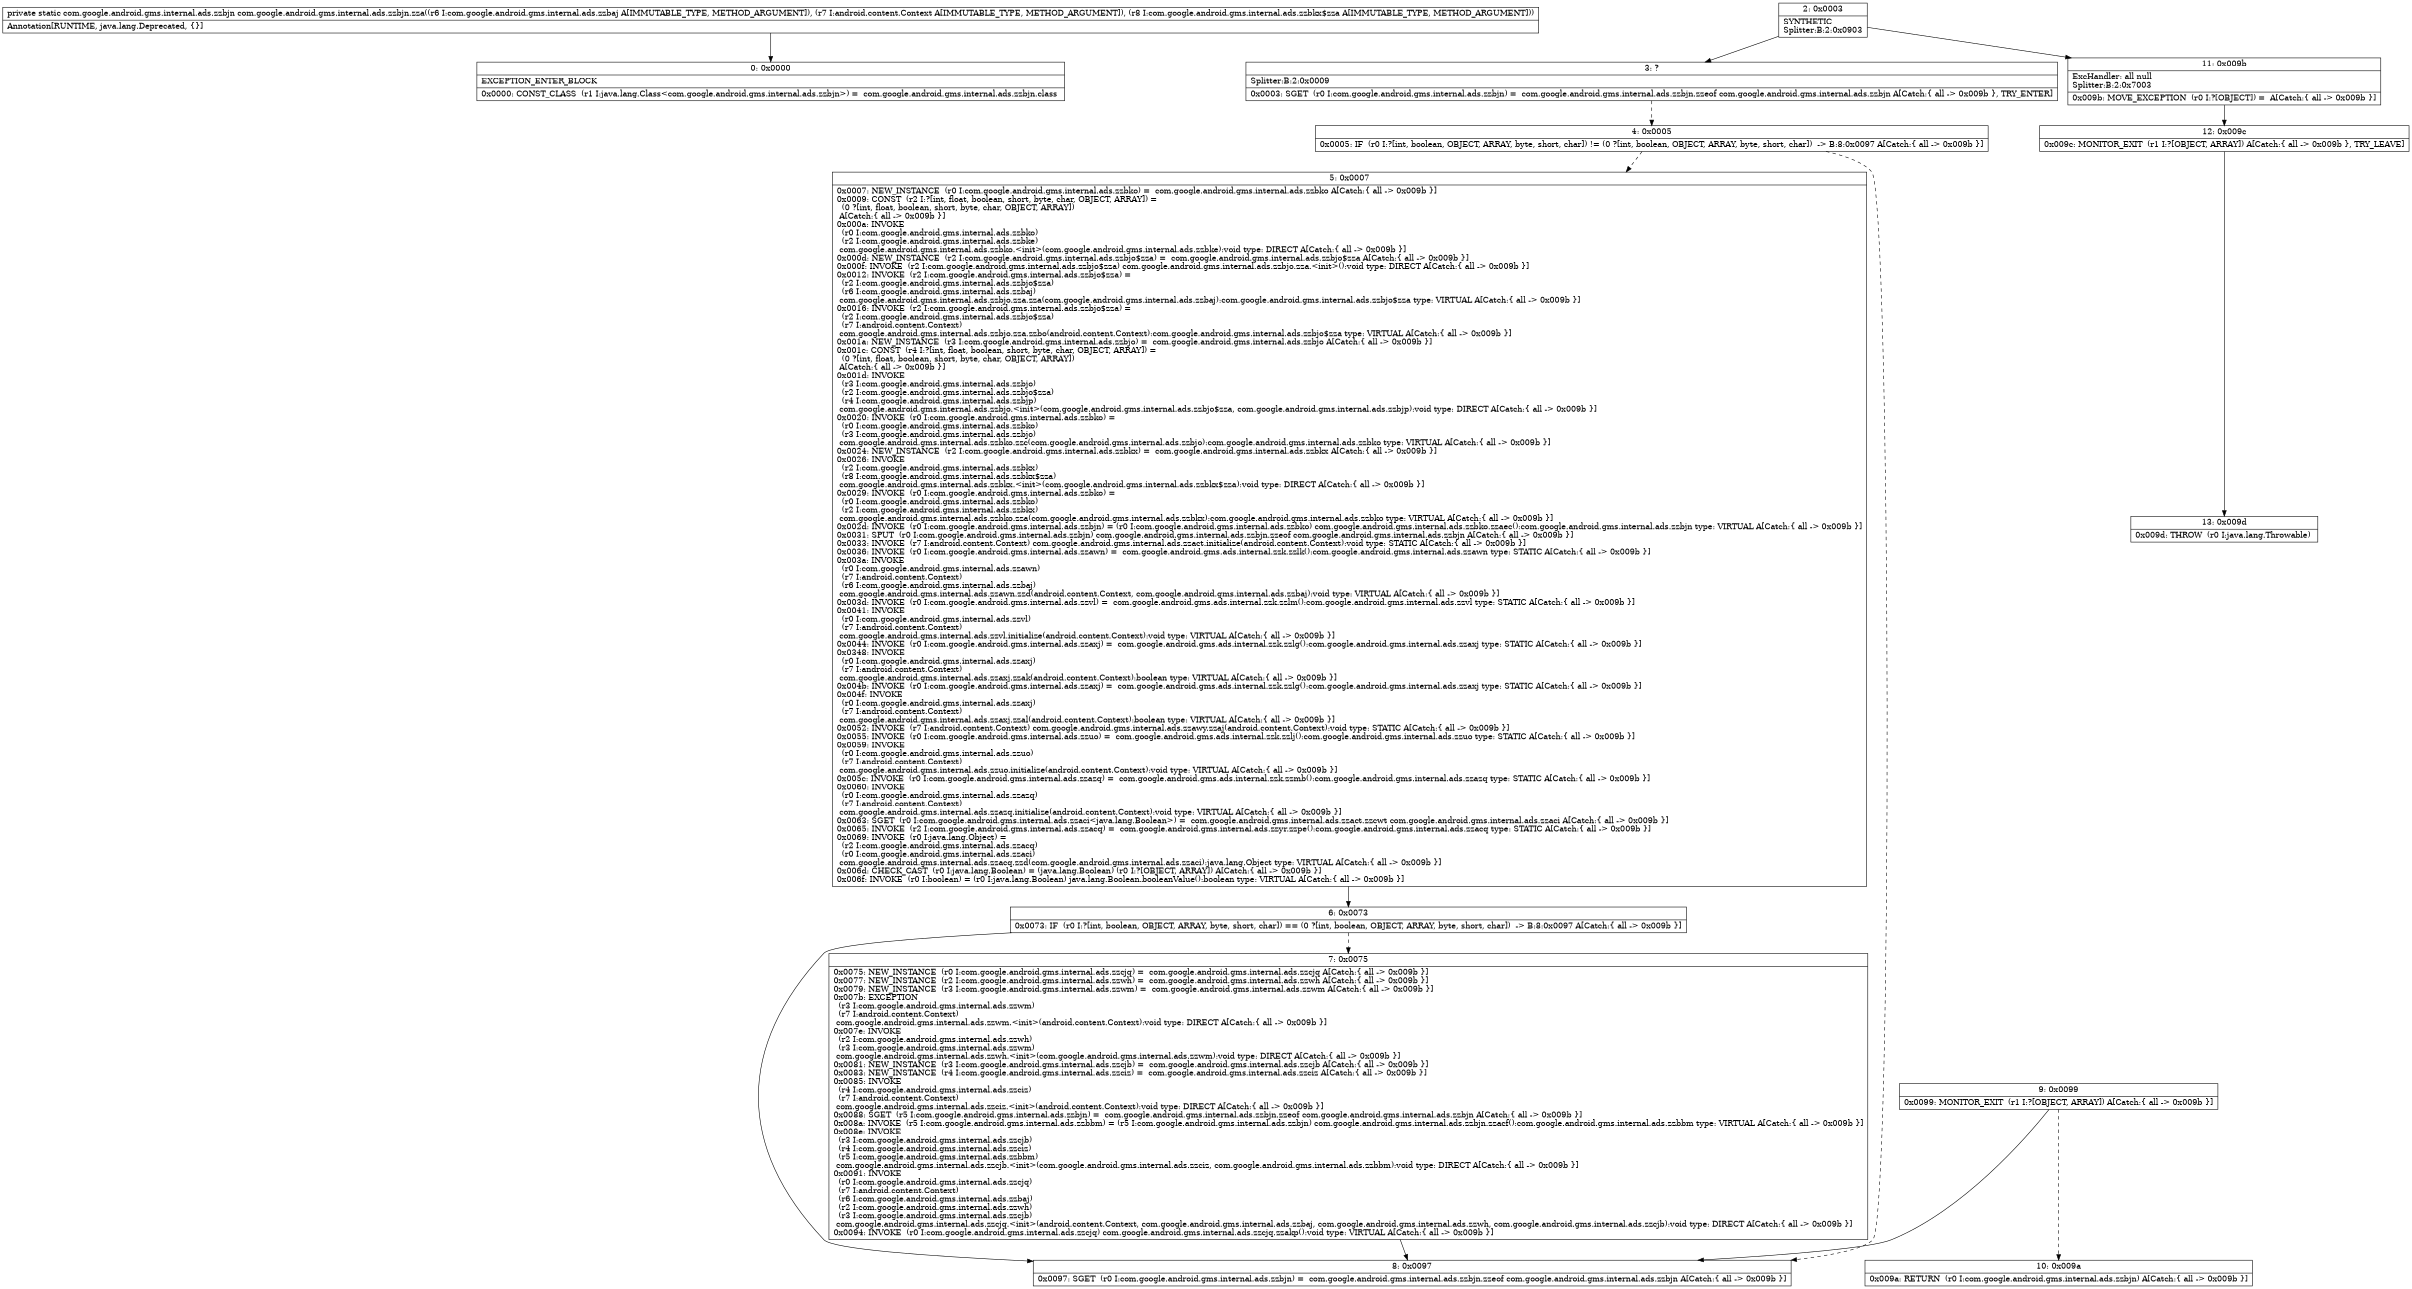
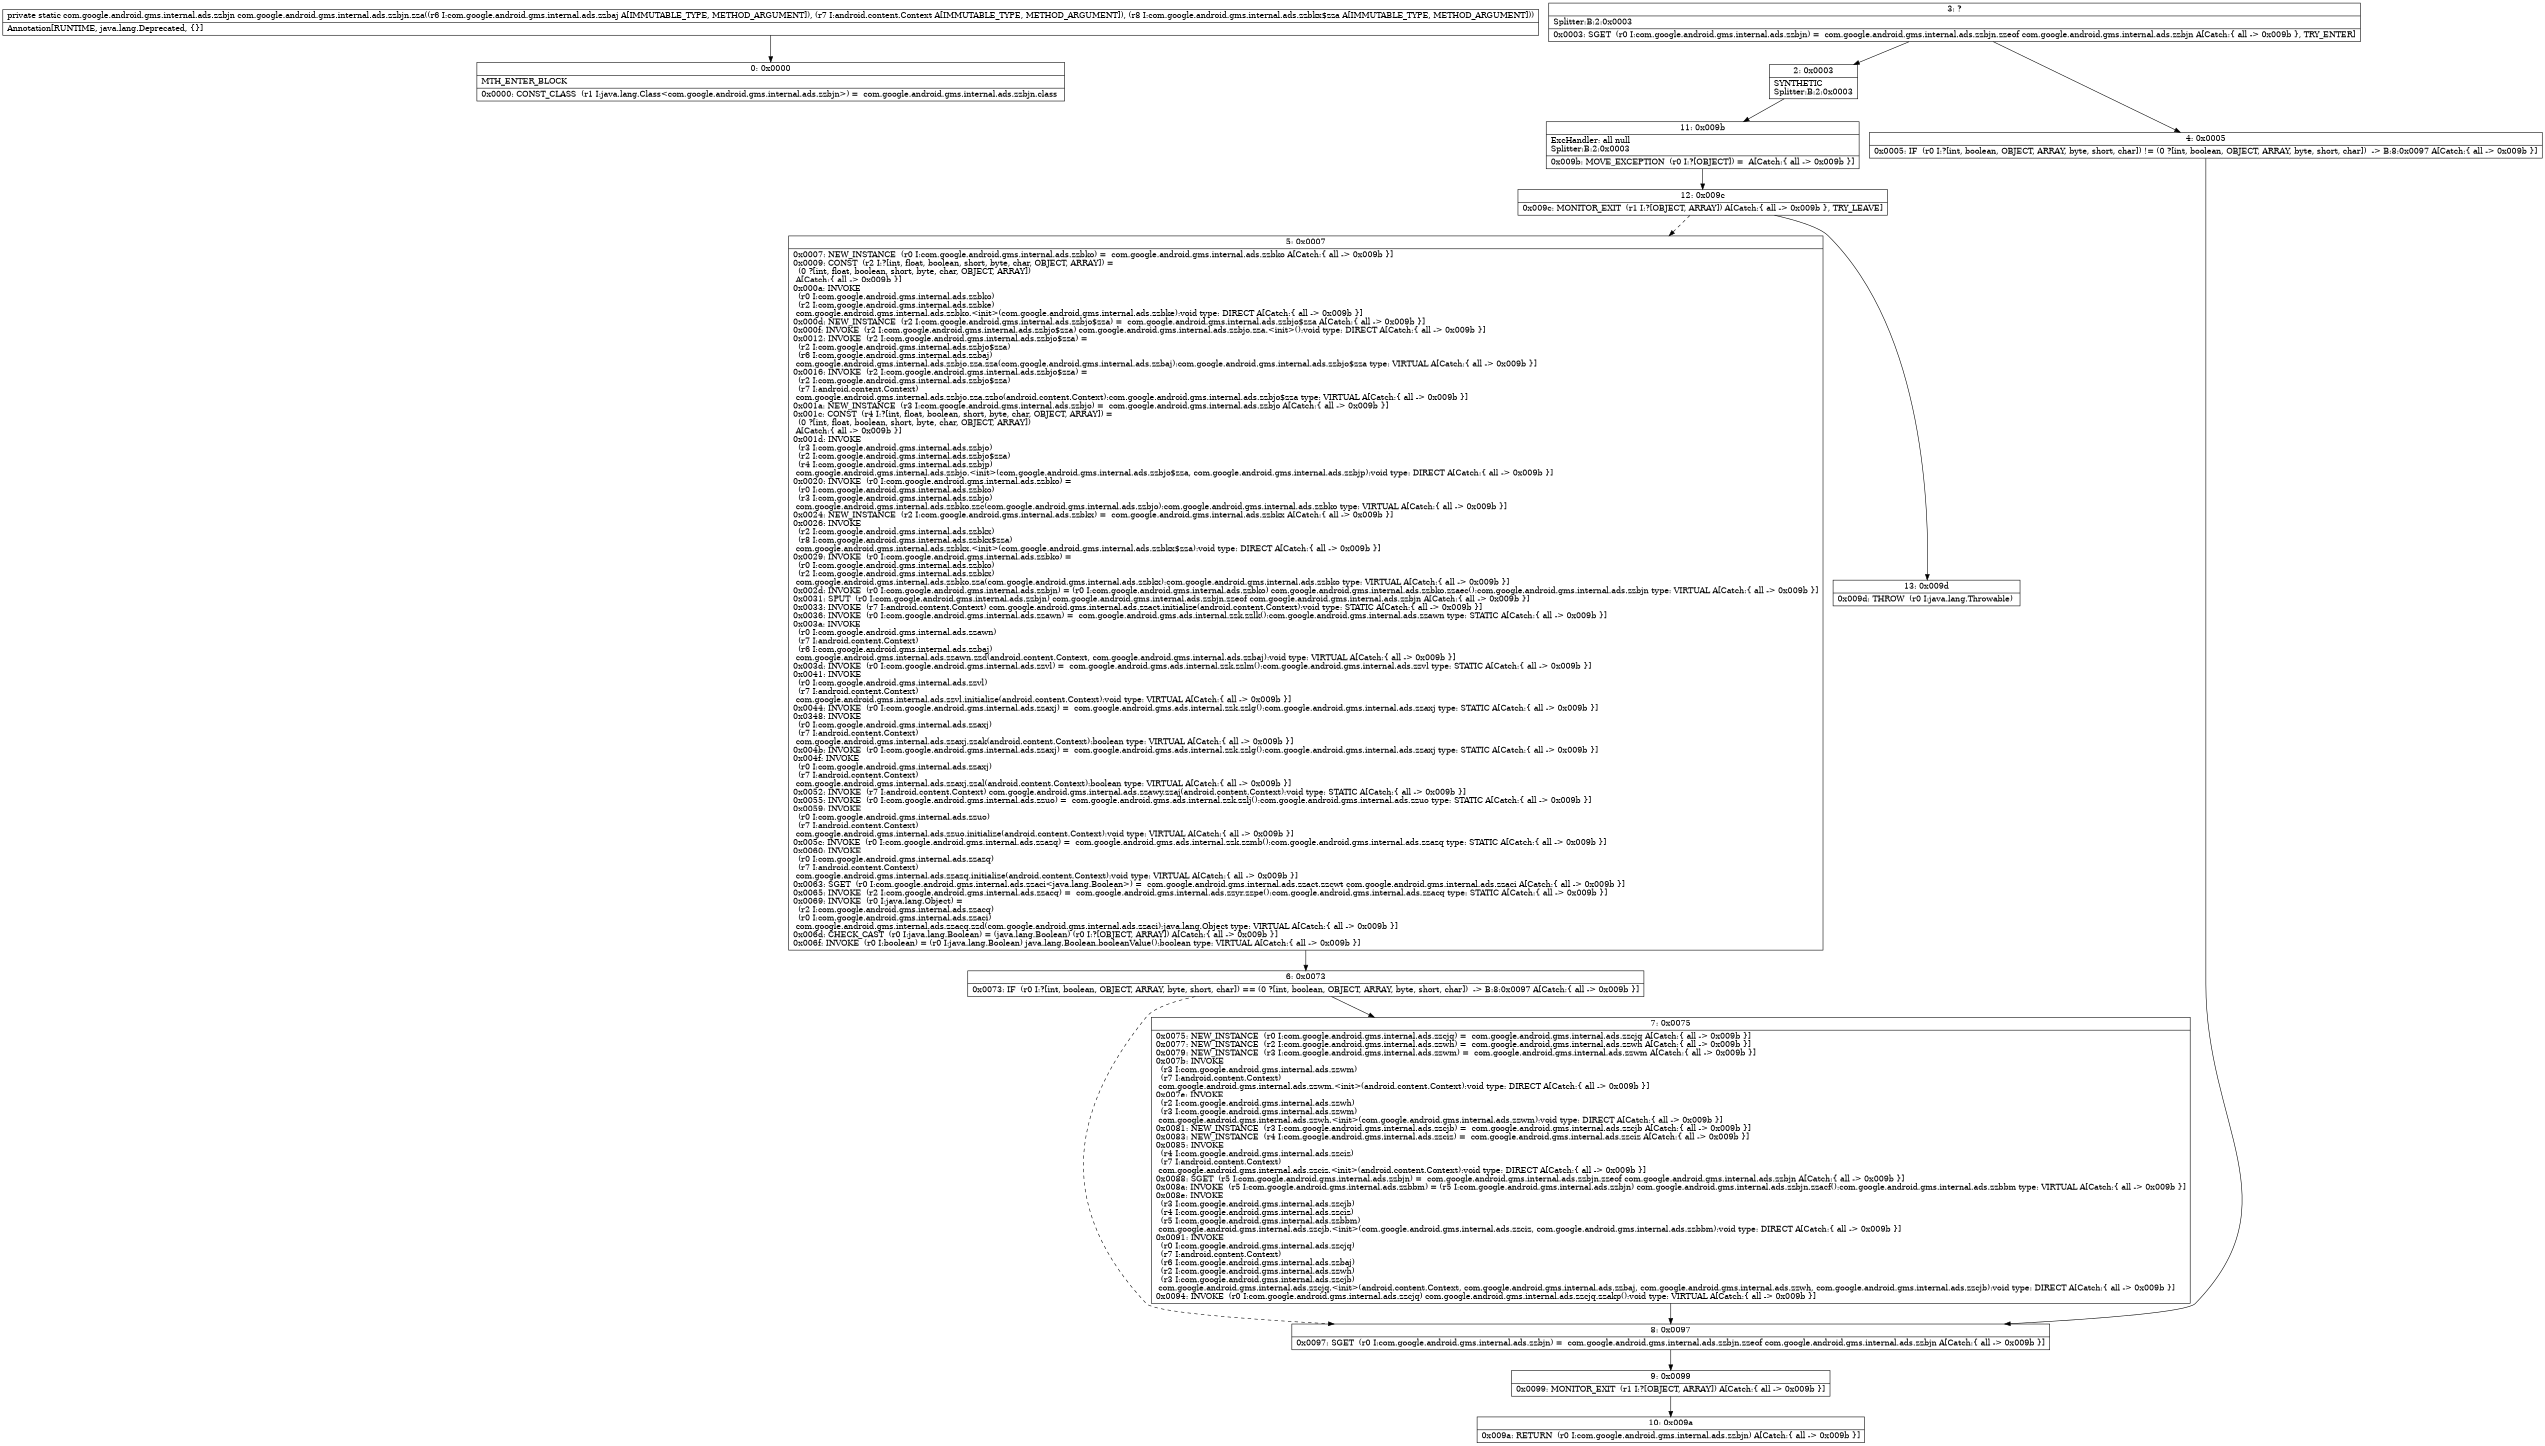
node "2: 0x0003": text "Splitter:B:2:0x0903" -> "Splitter:B:2:0x0003"
edge "2: 0x0003" -> "3: ?": reversed
node "0: 0x0000": text "EXCEPTION_ENTER_BLOCK" -> "MTH_ENTER_BLOCK"
node "3: ?": text "Splitter:B:2:0x0009" -> "Splitter:B:2:0x0003"
node "11: 0x009b": text "Splitter:B:2:0x7003" -> "Splitter:B:2:0x0003"
edge "3: ?" -> "4: 0x0005": style dashed -> solid
edge "4: 0x0005" -> "5: 0x0007": now "12: 0x009c" -> "5: 0x0007"
edge "4: 0x0005" -> "8: 0x0097": style dashed -> solid
edge "6: 0x0073" -> "7: 0x0075": style dashed -> solid
node "7: 0x0075": text "0x007b: EXCEPTION" -> "0x007b: INVOKE"
edge "6: 0x0073" -> "8: 0x0097": style solid -> dashed
edge "9: 0x0099" -> "10: 0x009a": style dashed -> solid
edge "9: 0x0099" -> "8: 0x0097": reversed
